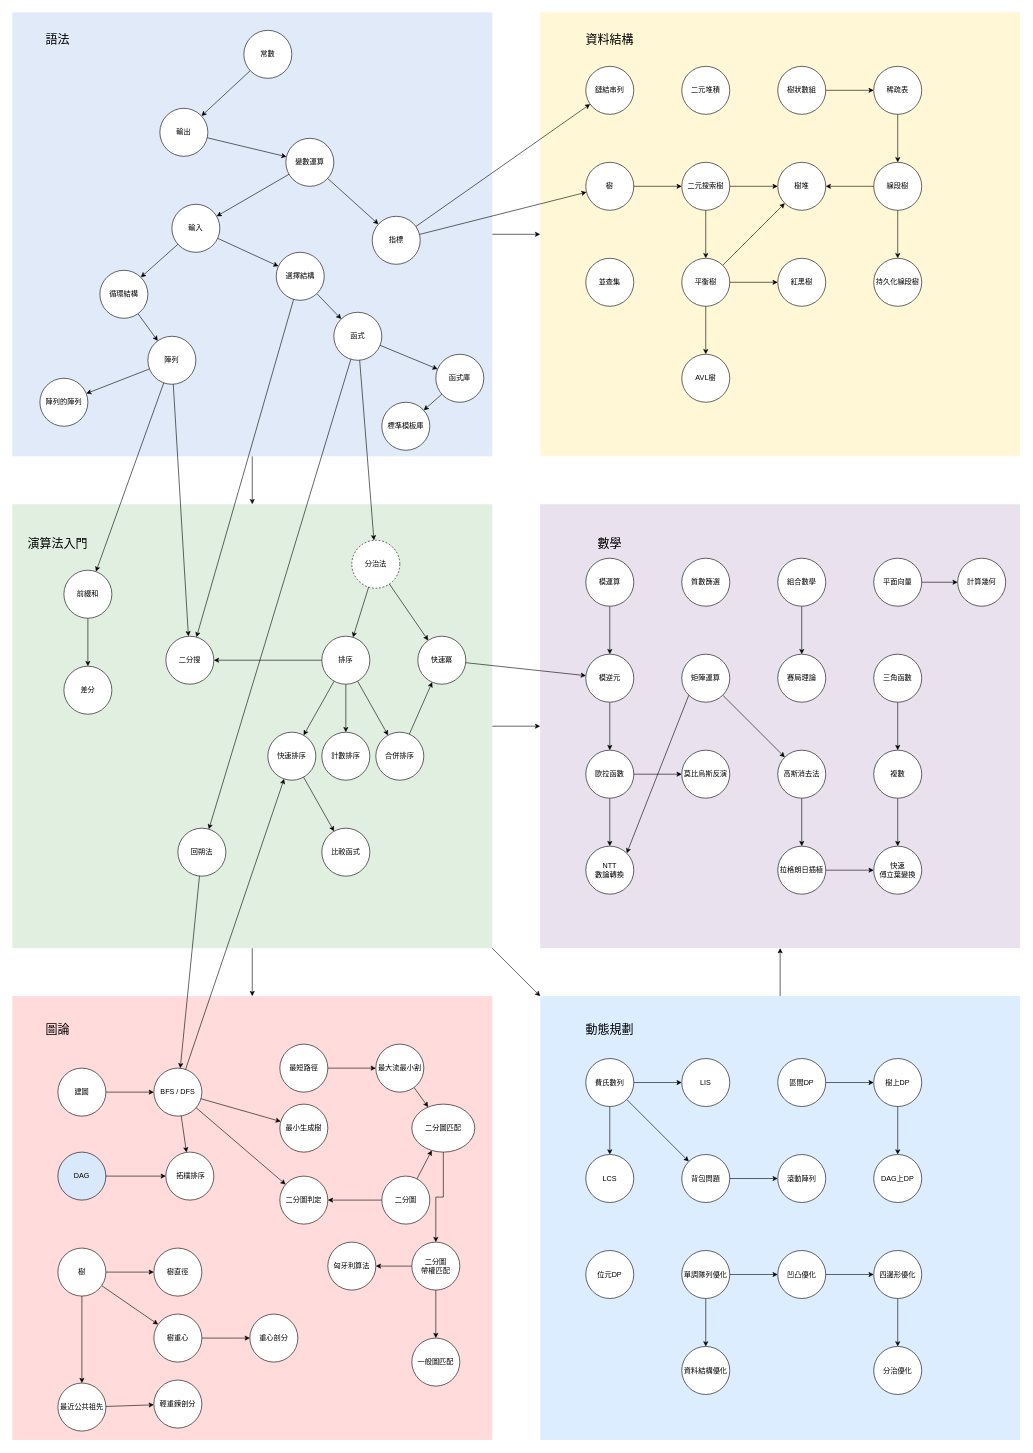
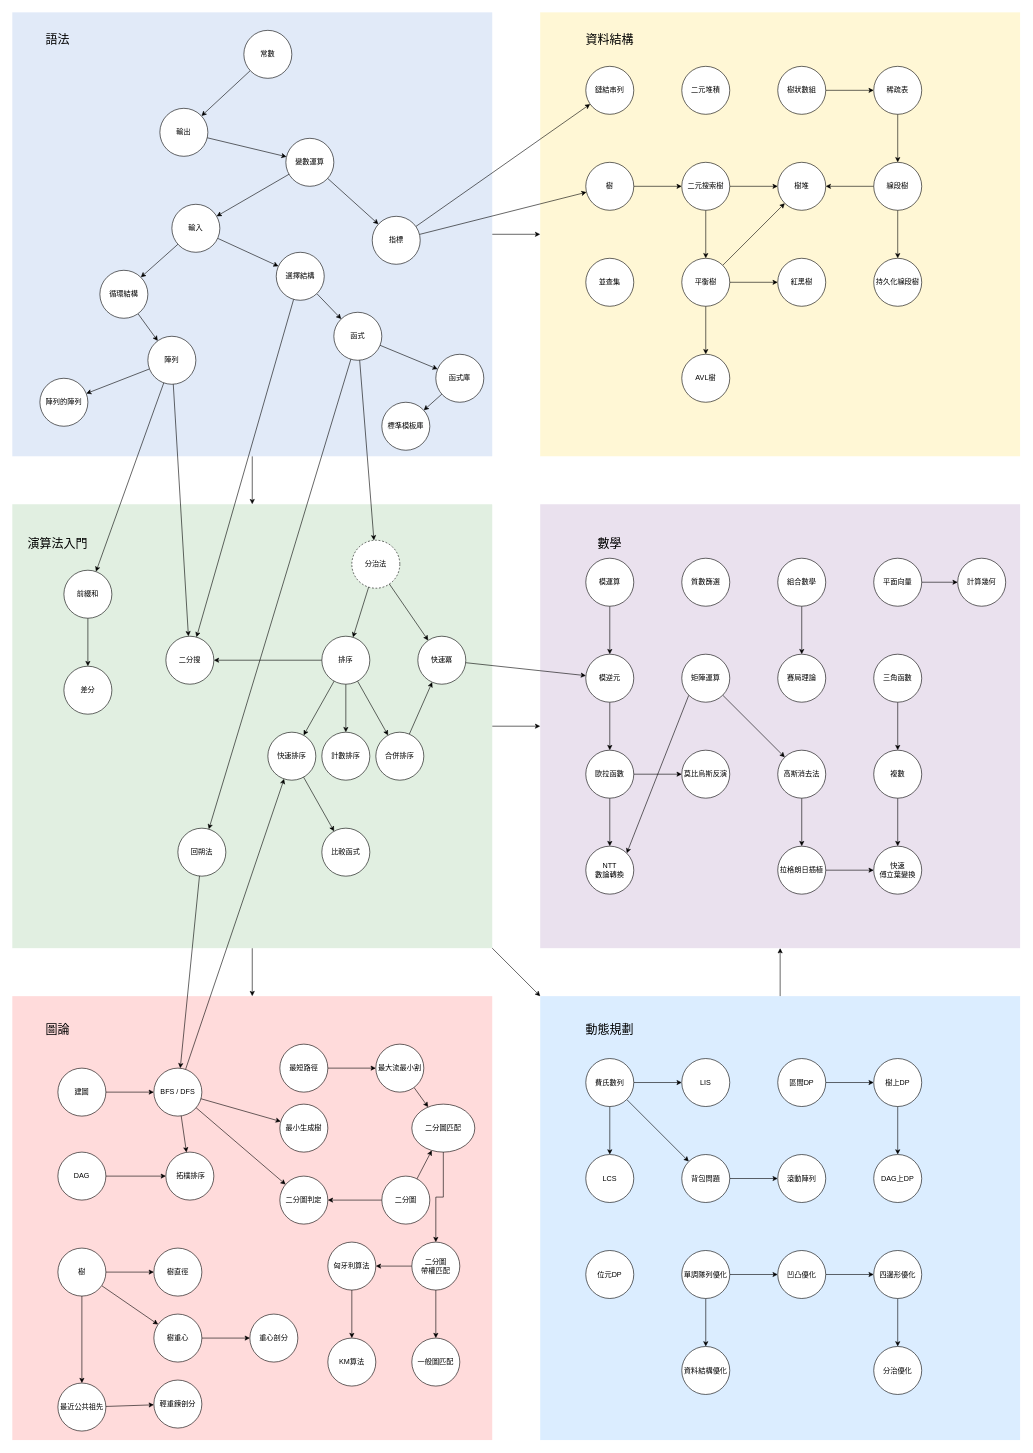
node "DAG": fillcolor #dae8fc -> #ffffff
edge "匈牙利算法" -> "KM算法": added
node "KM算法": added
